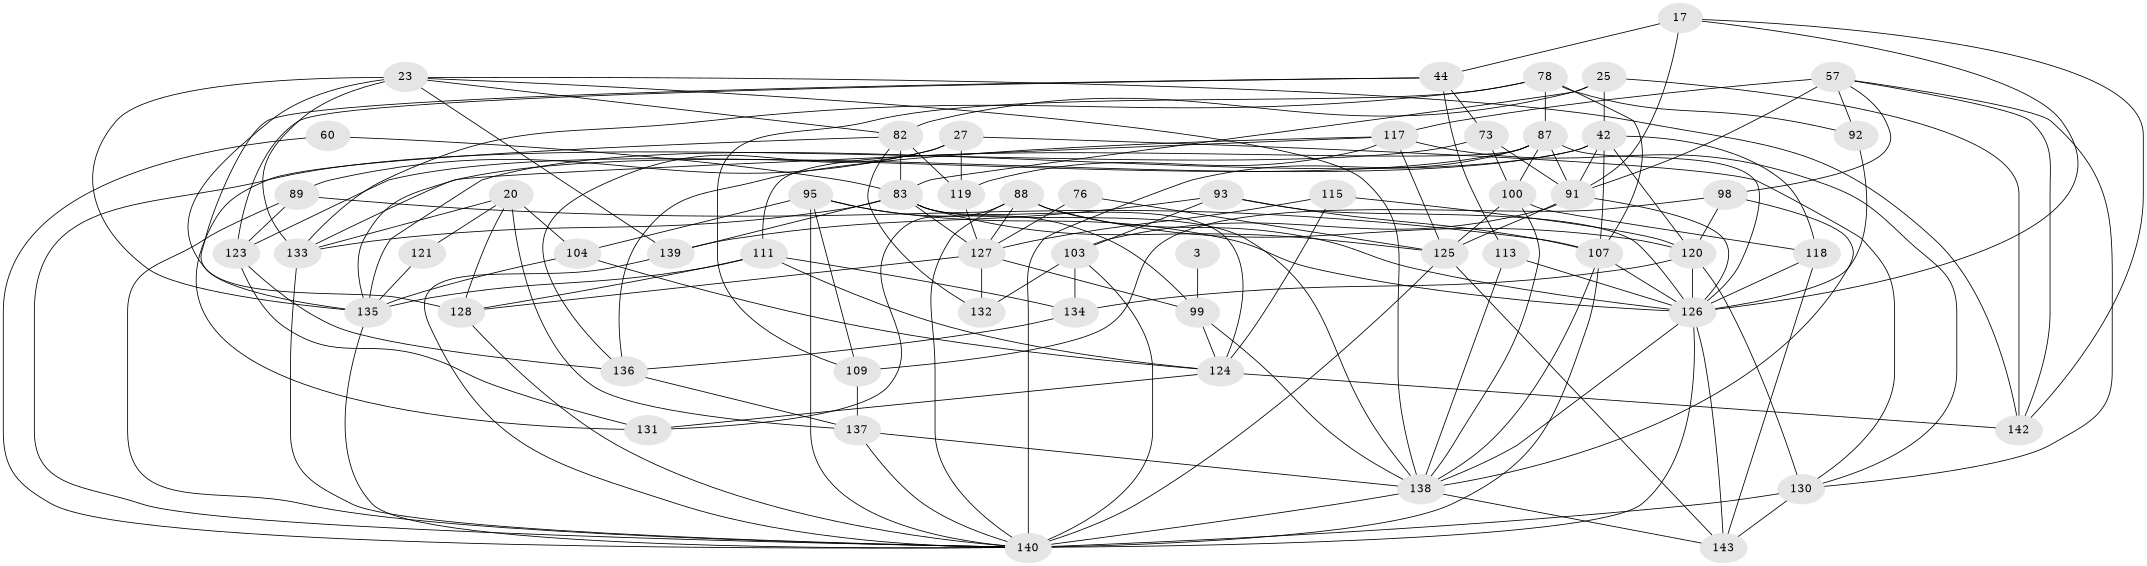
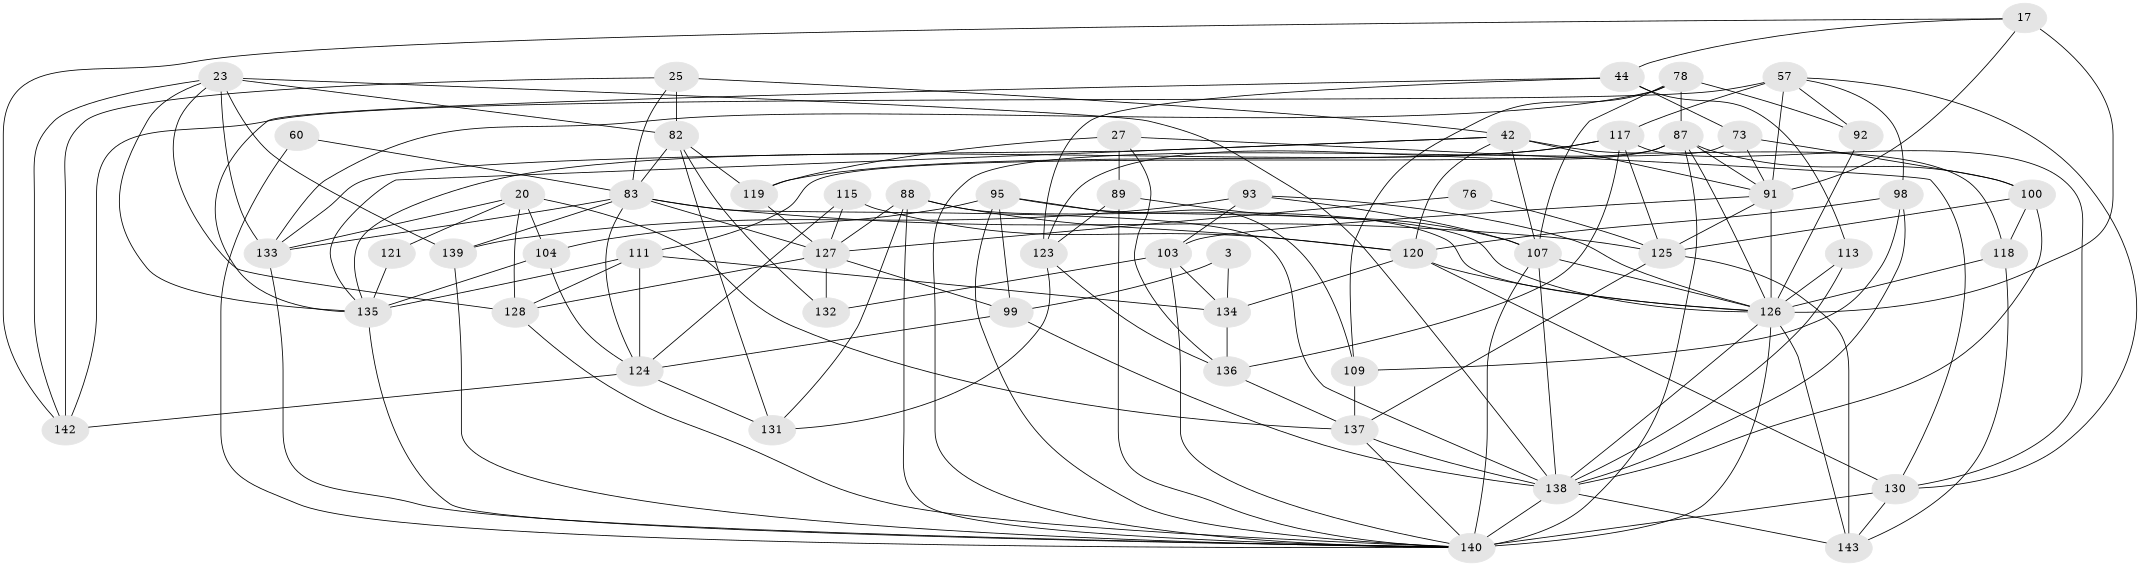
edge "3" -- "134": added
edge "125" -- "140": now "125" -- "137"
